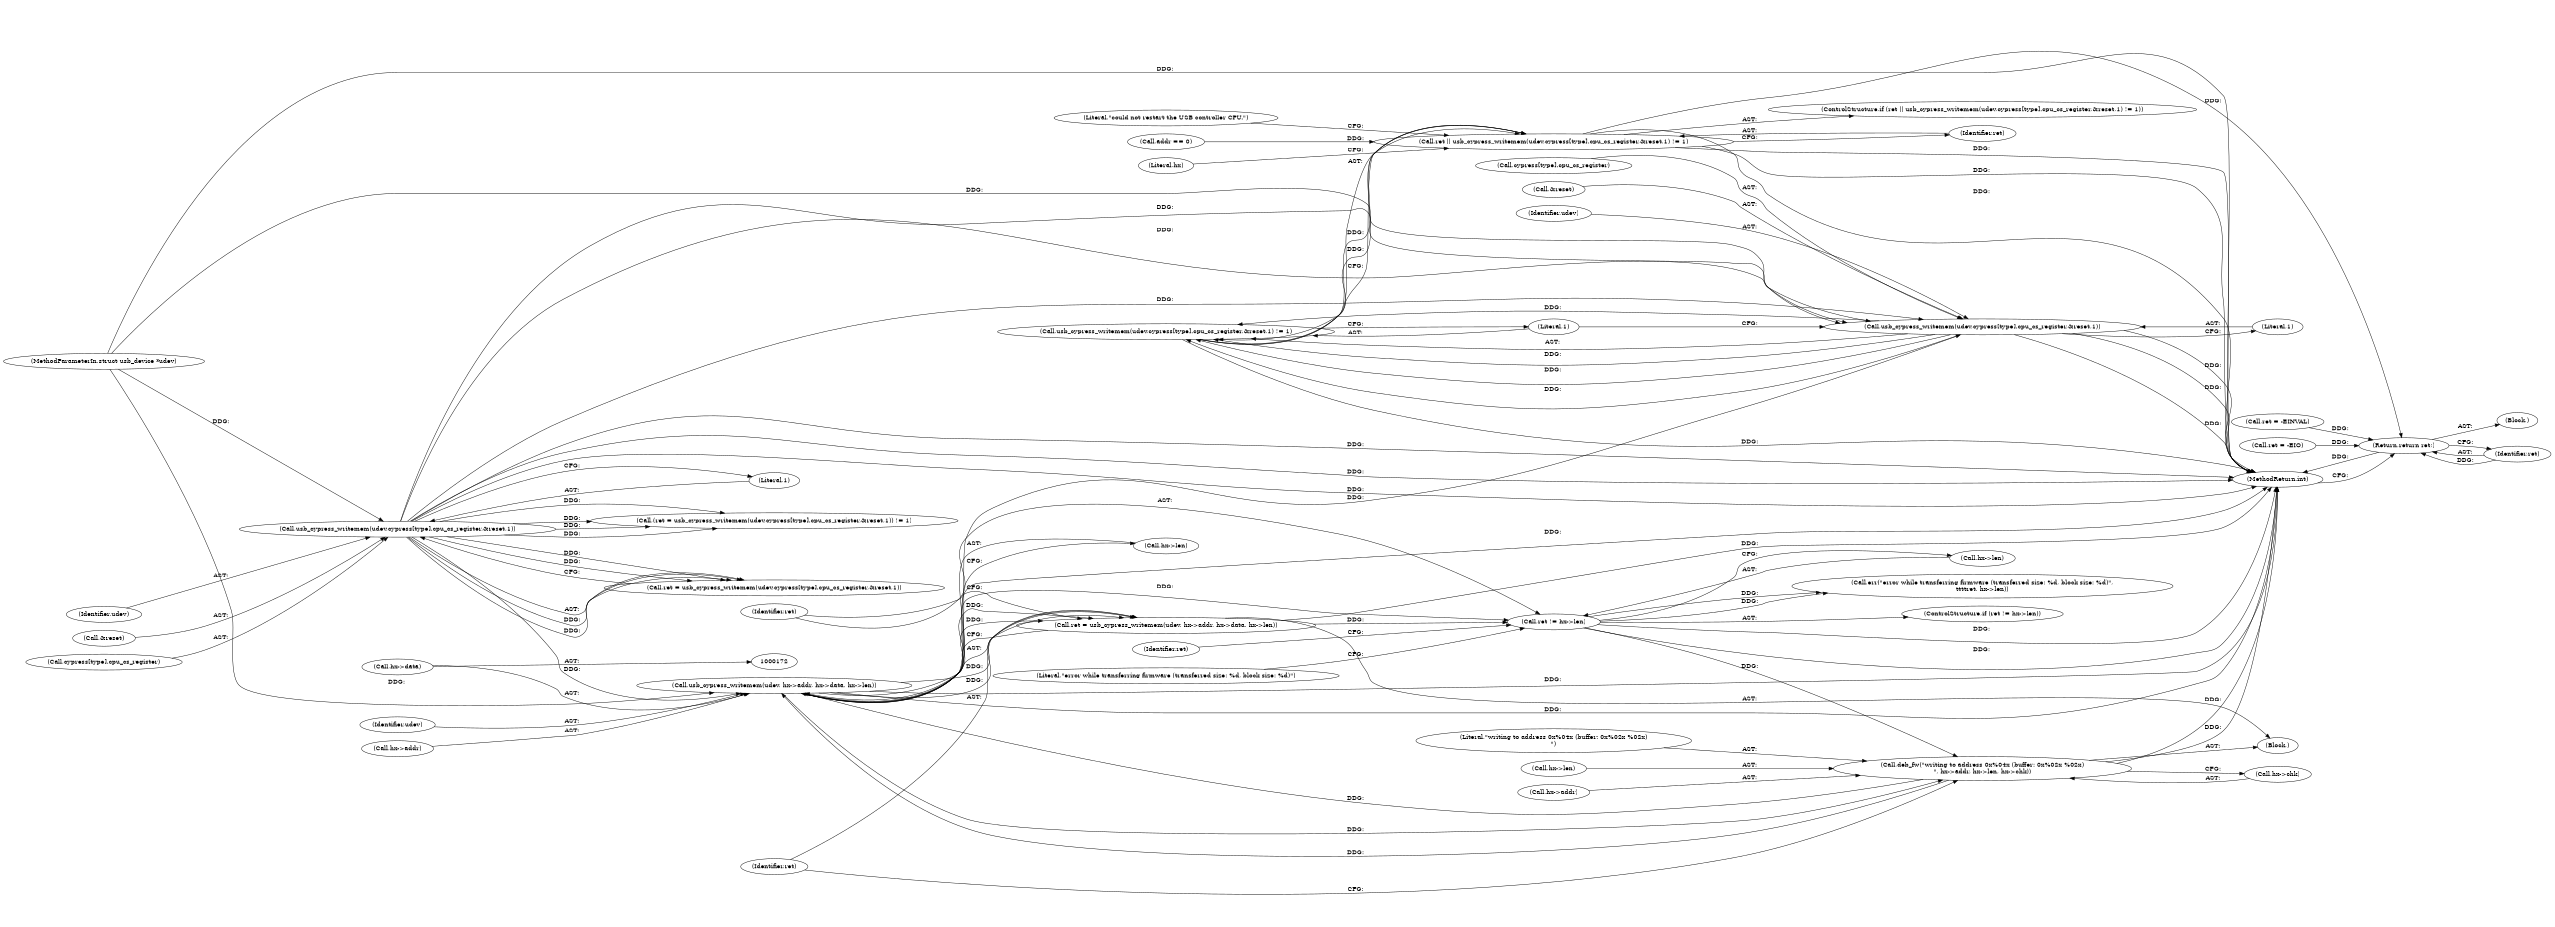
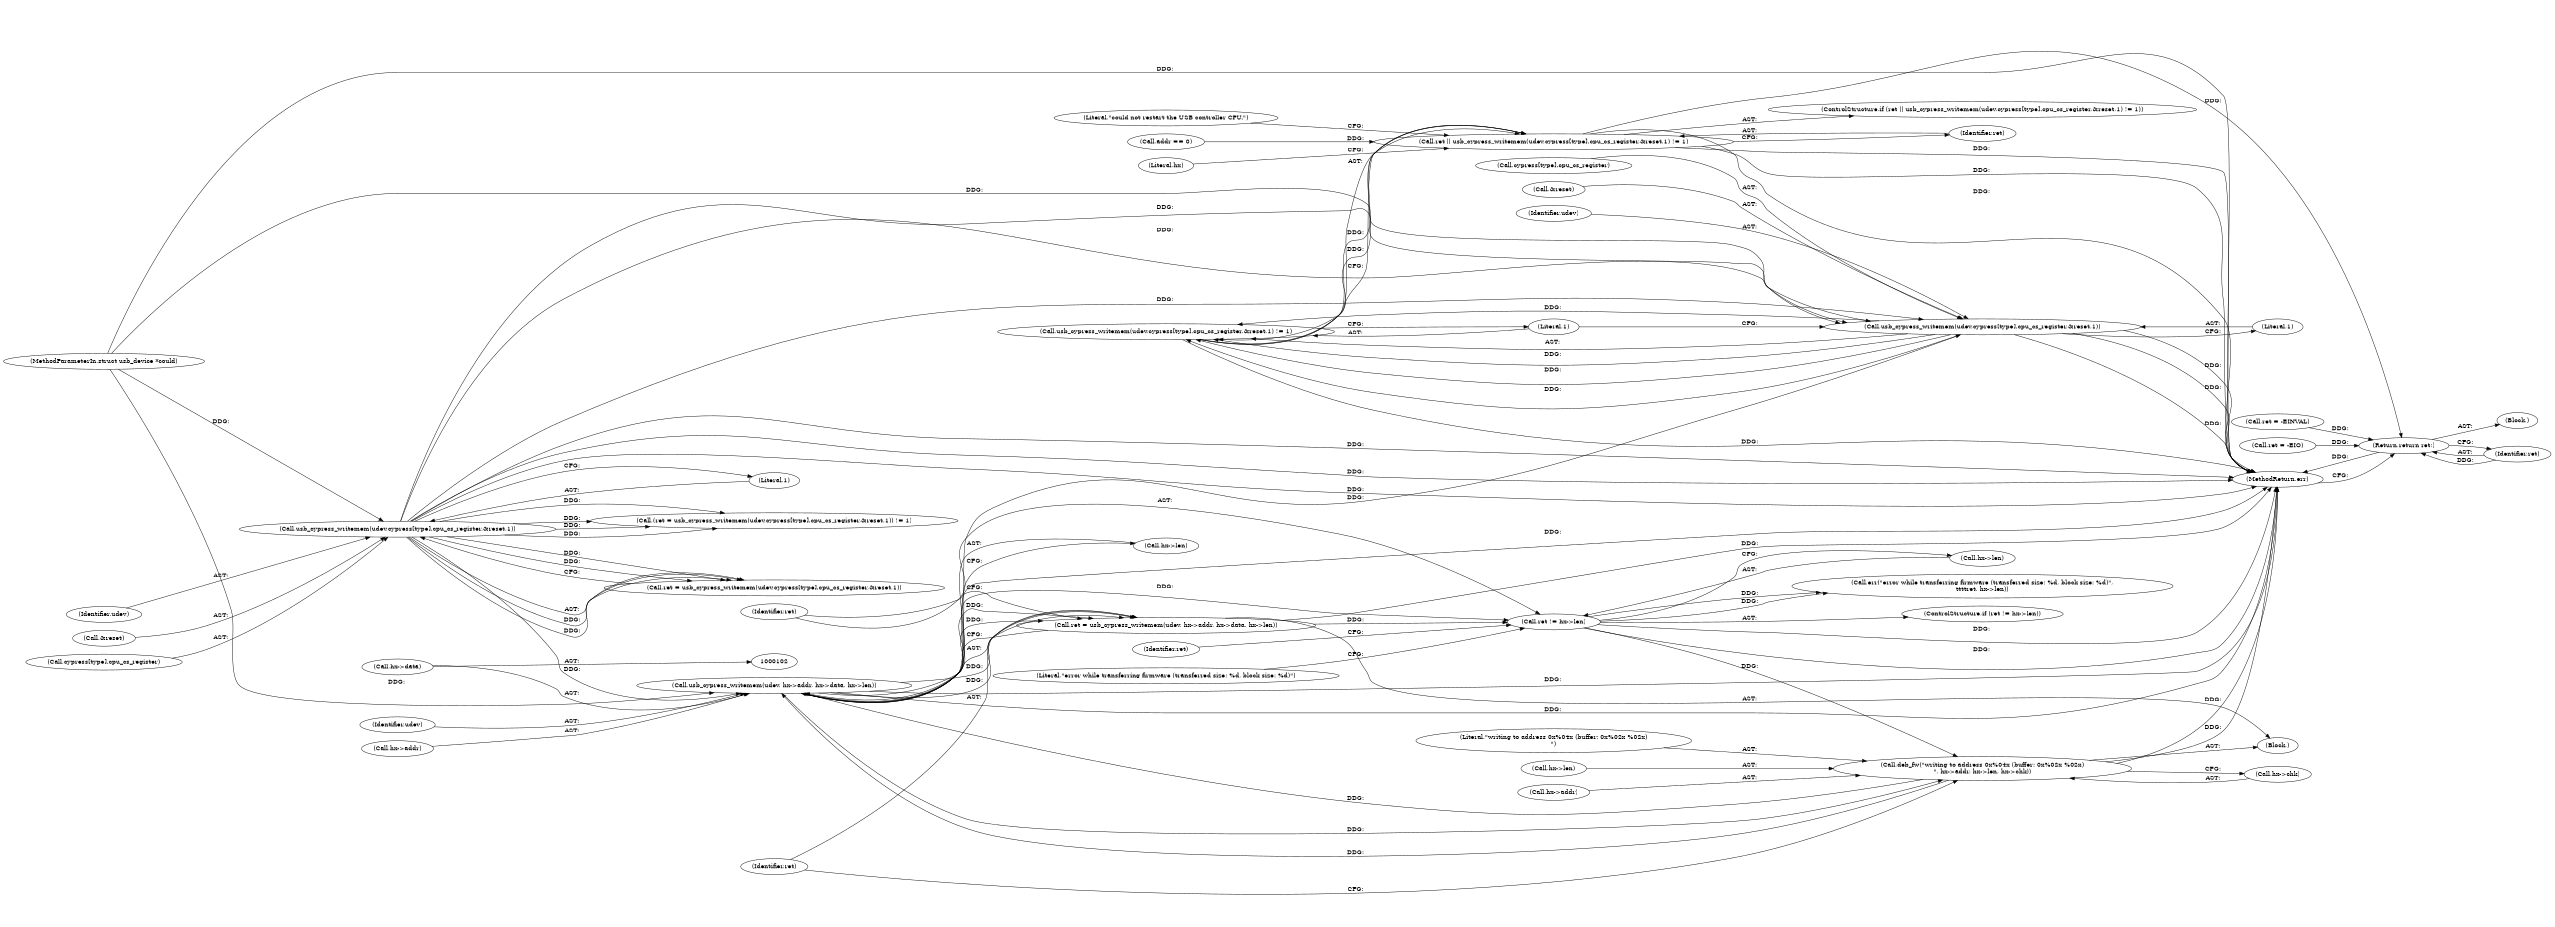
node "(MethodParameterIn,struct usb_device *udev)": label "(MethodParameterIn,struct usb_device *udev)" -> "(MethodParameterIn,struct usb_device *could)"
node "(MethodReturn,int)": label "(MethodReturn,int)" -> "(MethodReturn,err)"
node "1000172": label "1000172" -> "1000102"
